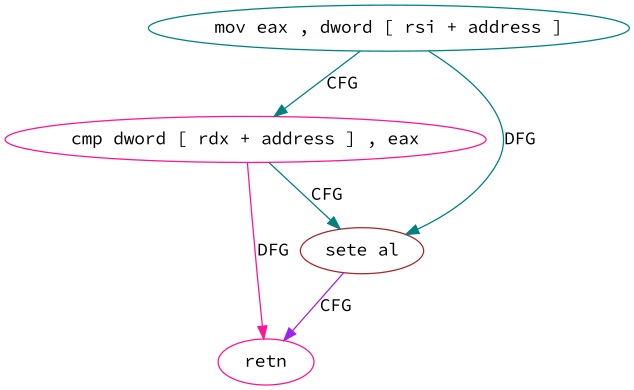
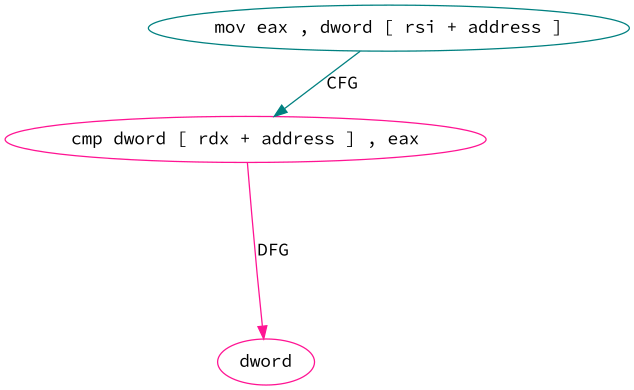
node "sete al": removed
node "retn": label "retn" -> "dword"
